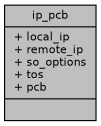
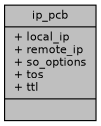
node "ip_pcb": text "+ pcb" -> "+ ttl"
